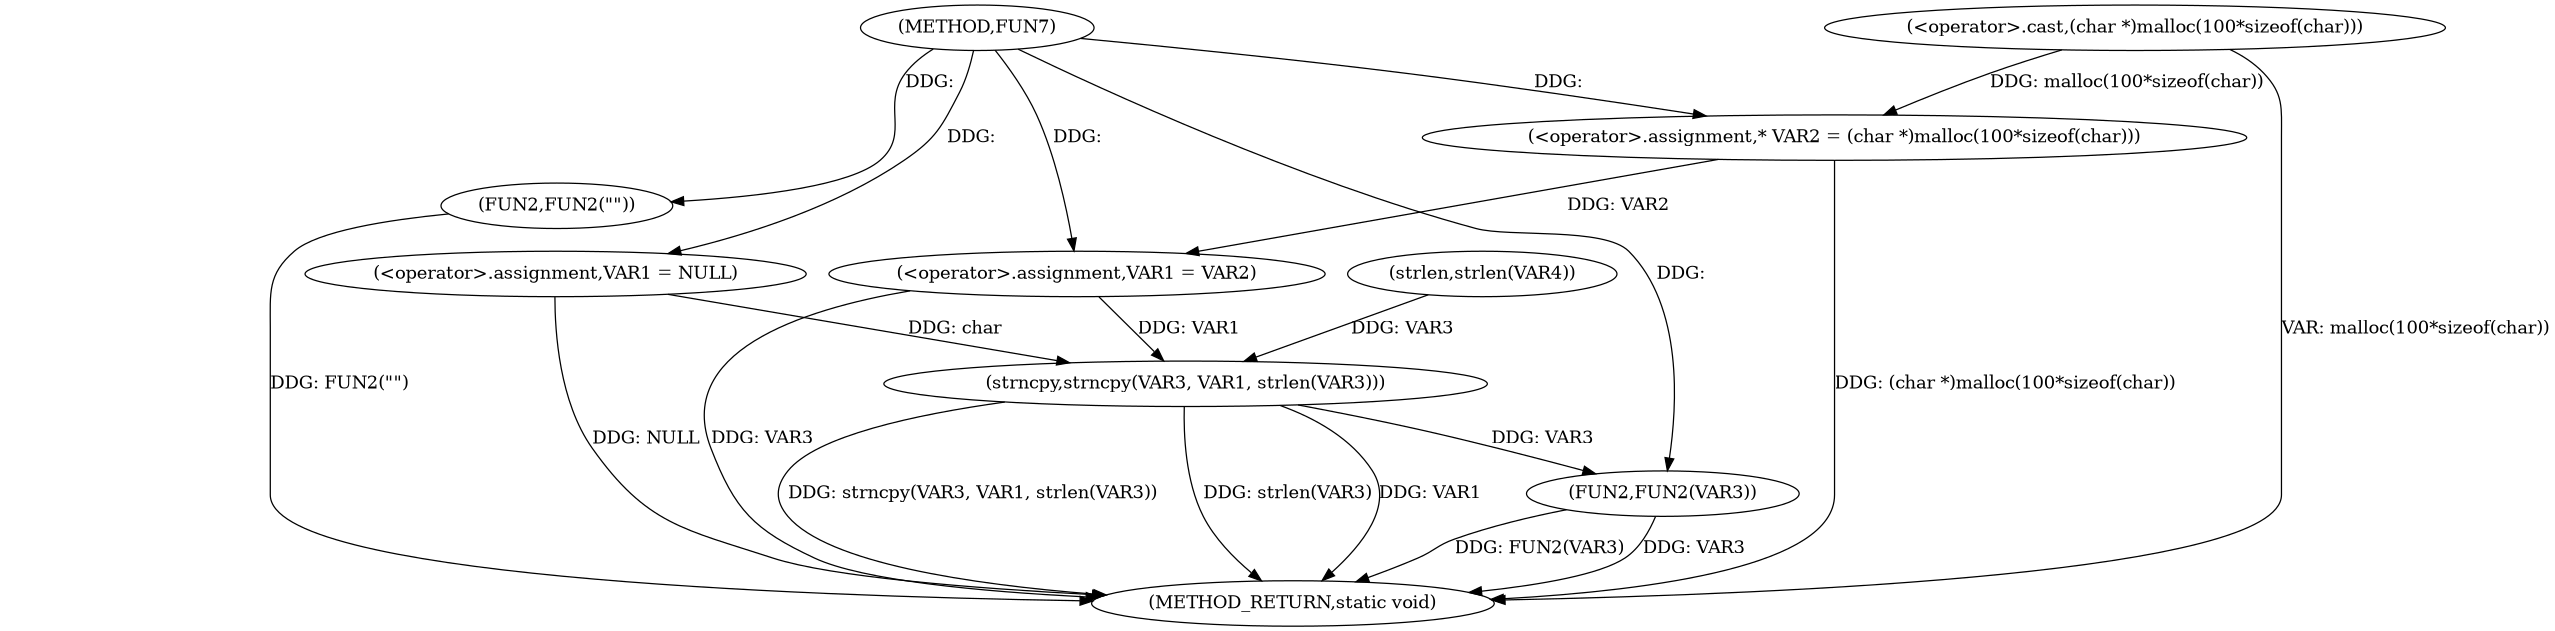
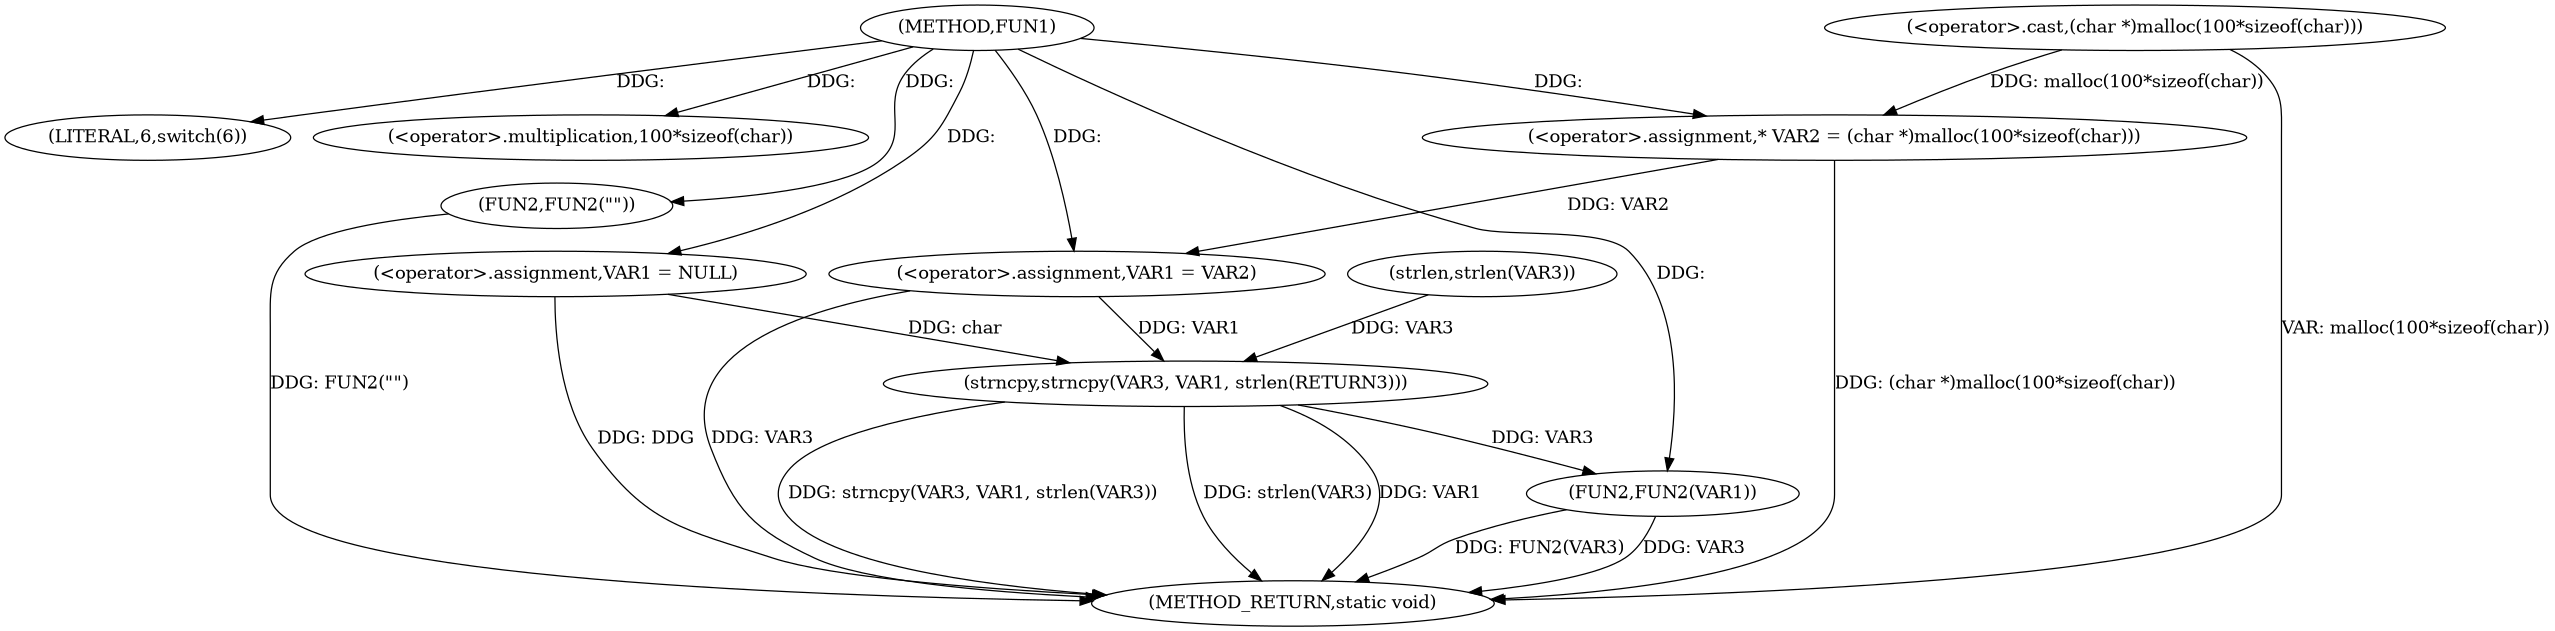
node "(METHOD,FUN7)": label "(METHOD,FUN7)" -> "(METHOD,FUN1)"
node "(LITERAL,6,switch(6))": added
node "(<operator>.multiplication,100*sizeof(char))": added
node "(strlen,strlen(VAR4))": label "(strlen,strlen(VAR4))" -> "(strlen,strlen(VAR3))"
node "(strncpy,strncpy(VAR3, VAR1, strlen(VAR3)))": label "(strncpy,strncpy(VAR3, VAR1, strlen(VAR3)))" -> "(strncpy,strncpy(VAR3, VAR1, strlen(RETURN3)))"
edge "(<operator>.assignment,VAR1 = NULL)" -> "(METHOD_RETURN,static void)": label "DDG: NULL" -> "DDG: DDG"
node "(FUN2,FUN2(VAR3))": label "(FUN2,FUN2(VAR3))" -> "(FUN2,FUN2(VAR1))"
